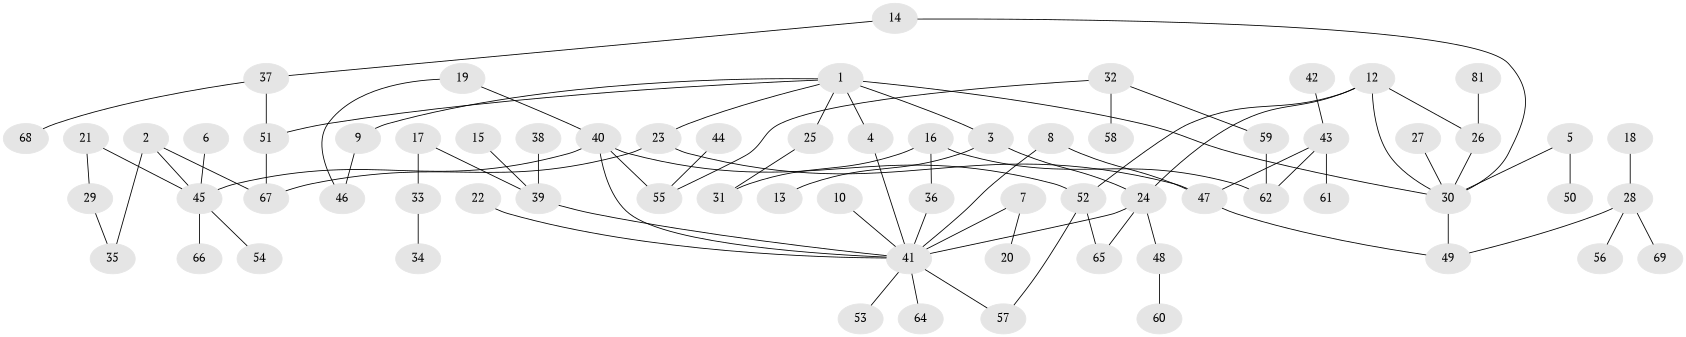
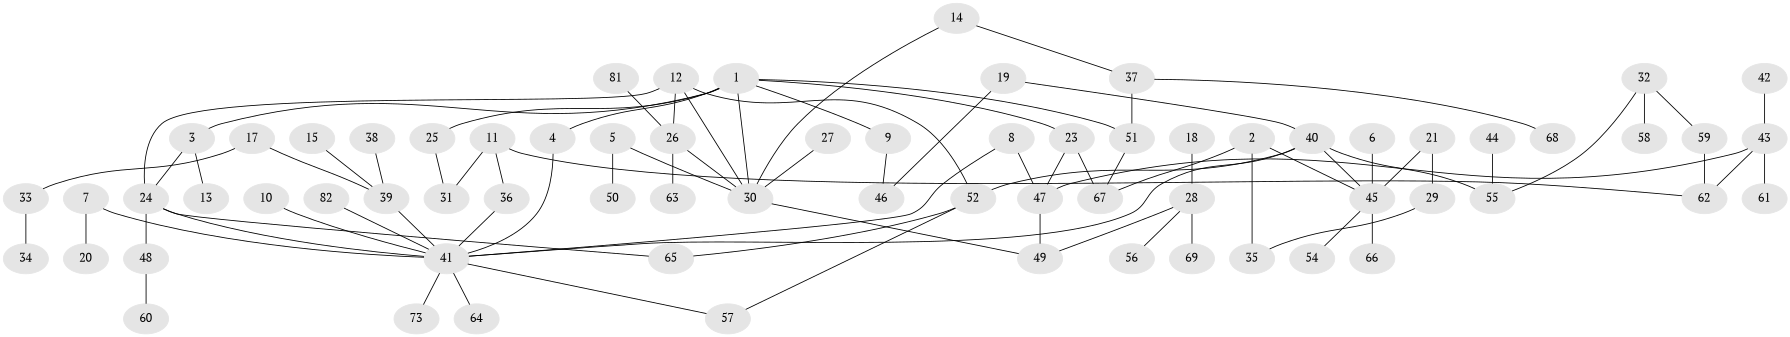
node "16": label "16" -> "11"
node "22": label "22" -> "82"
node "63": added
node "53": label "53" -> "73"
